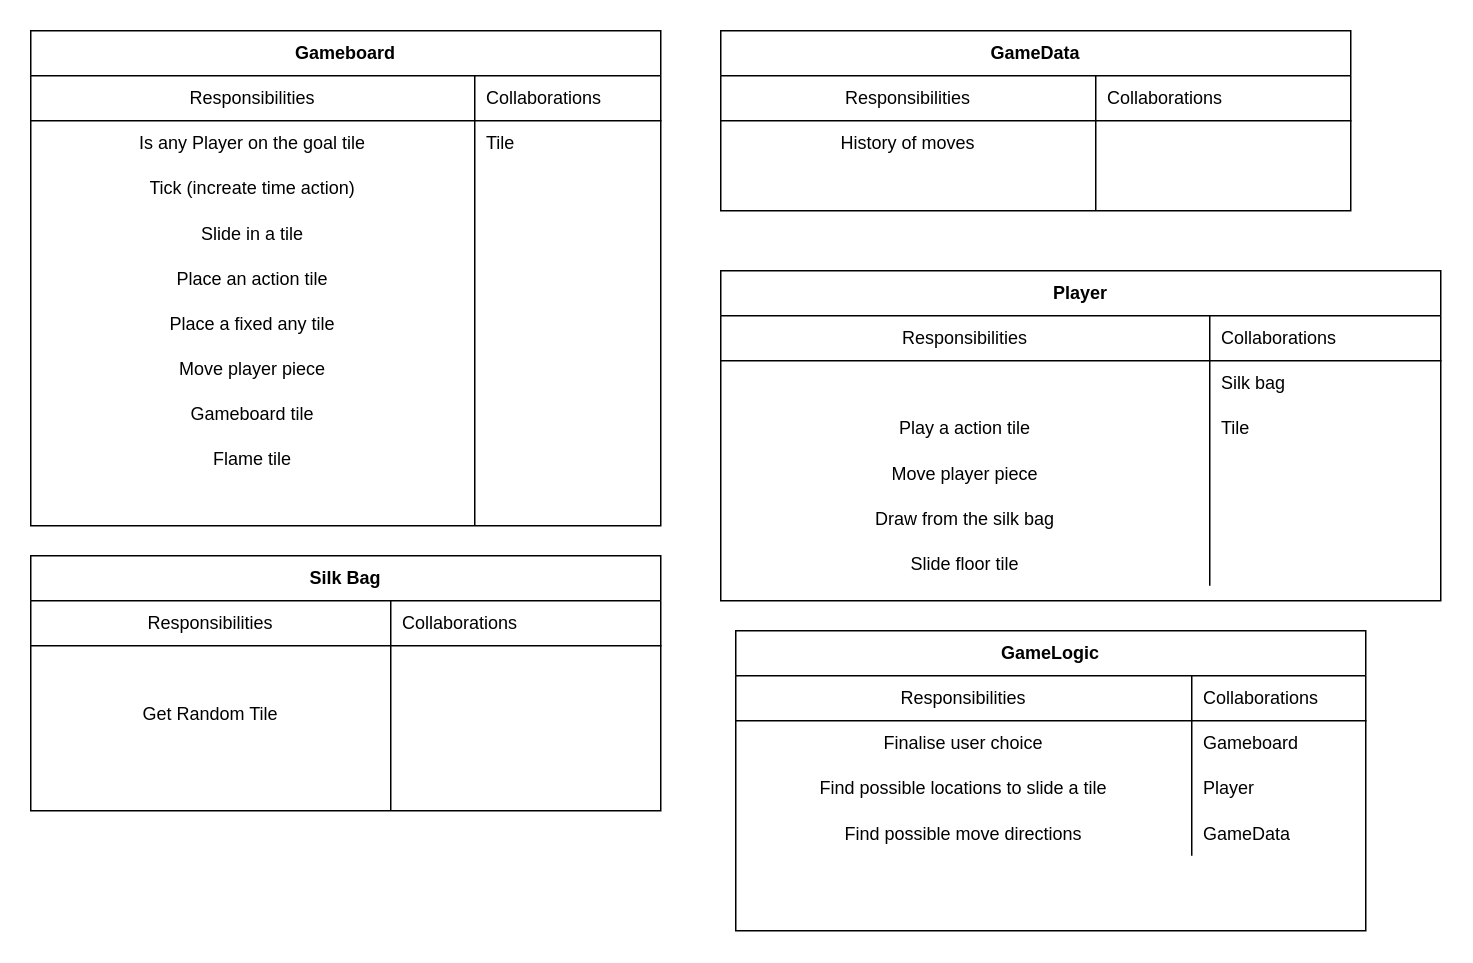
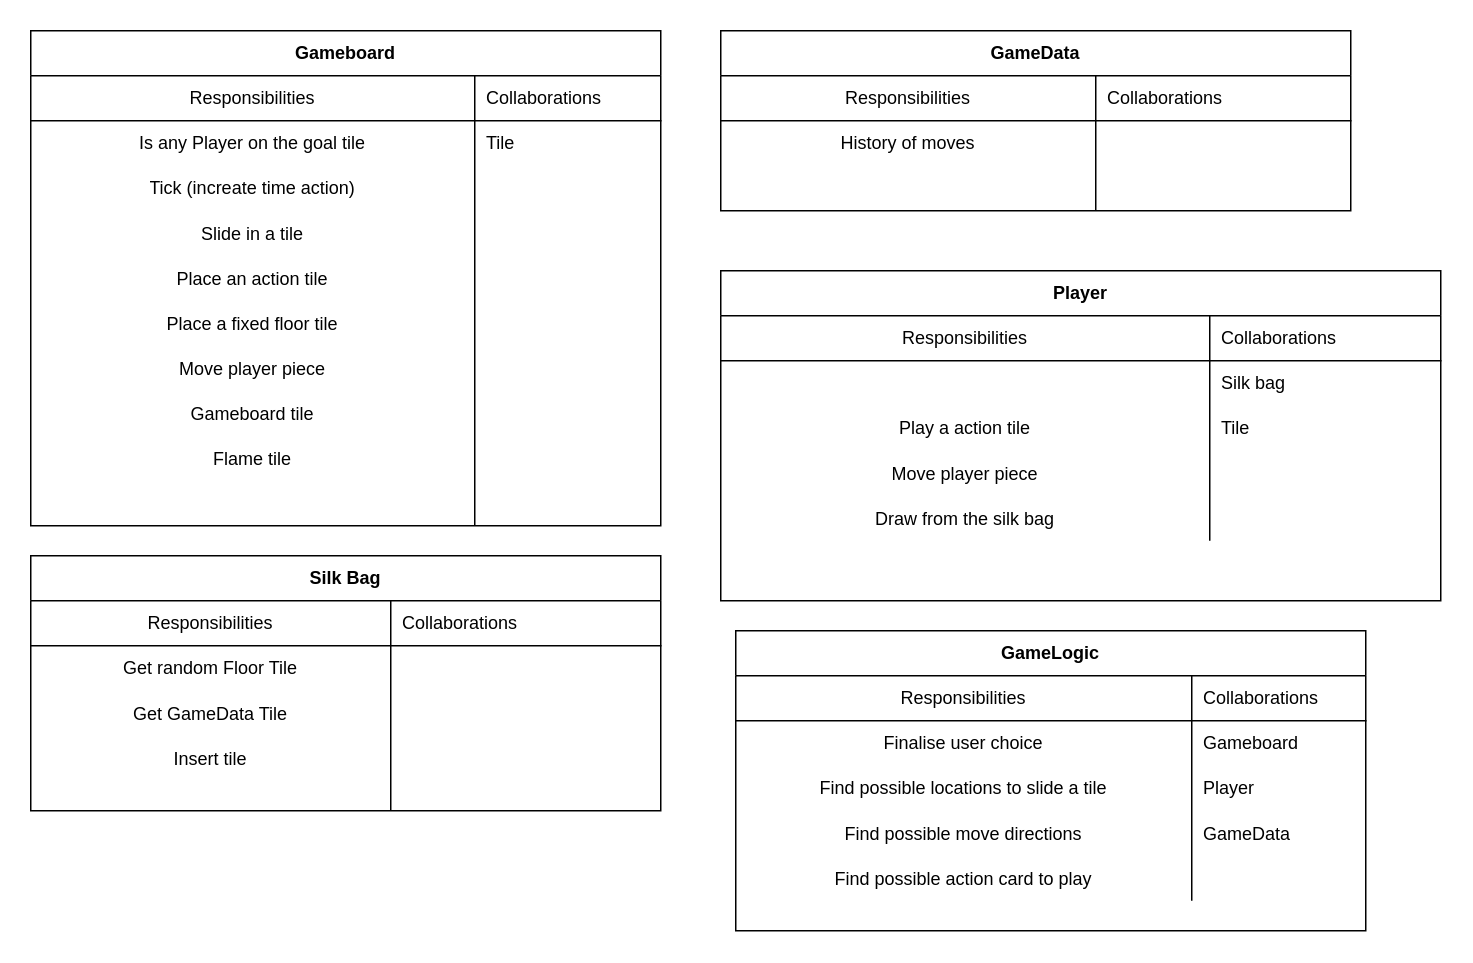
node "Place a fixed any tile": label "Place a fixed any tile" -> "Place a fixed floor tile"
node "Slide floor tile": removed
node "Get random Floor Tile": added
node "Get Random Tile": label "Get Random Tile" -> "Get GameData Tile"
node "Insert tile": added
node "Find possible action card to play": added
